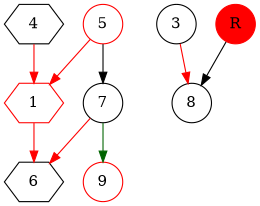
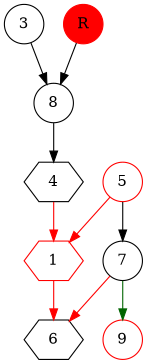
edge "3" -> "8": color red -> black
edge "8" -> "4": added
